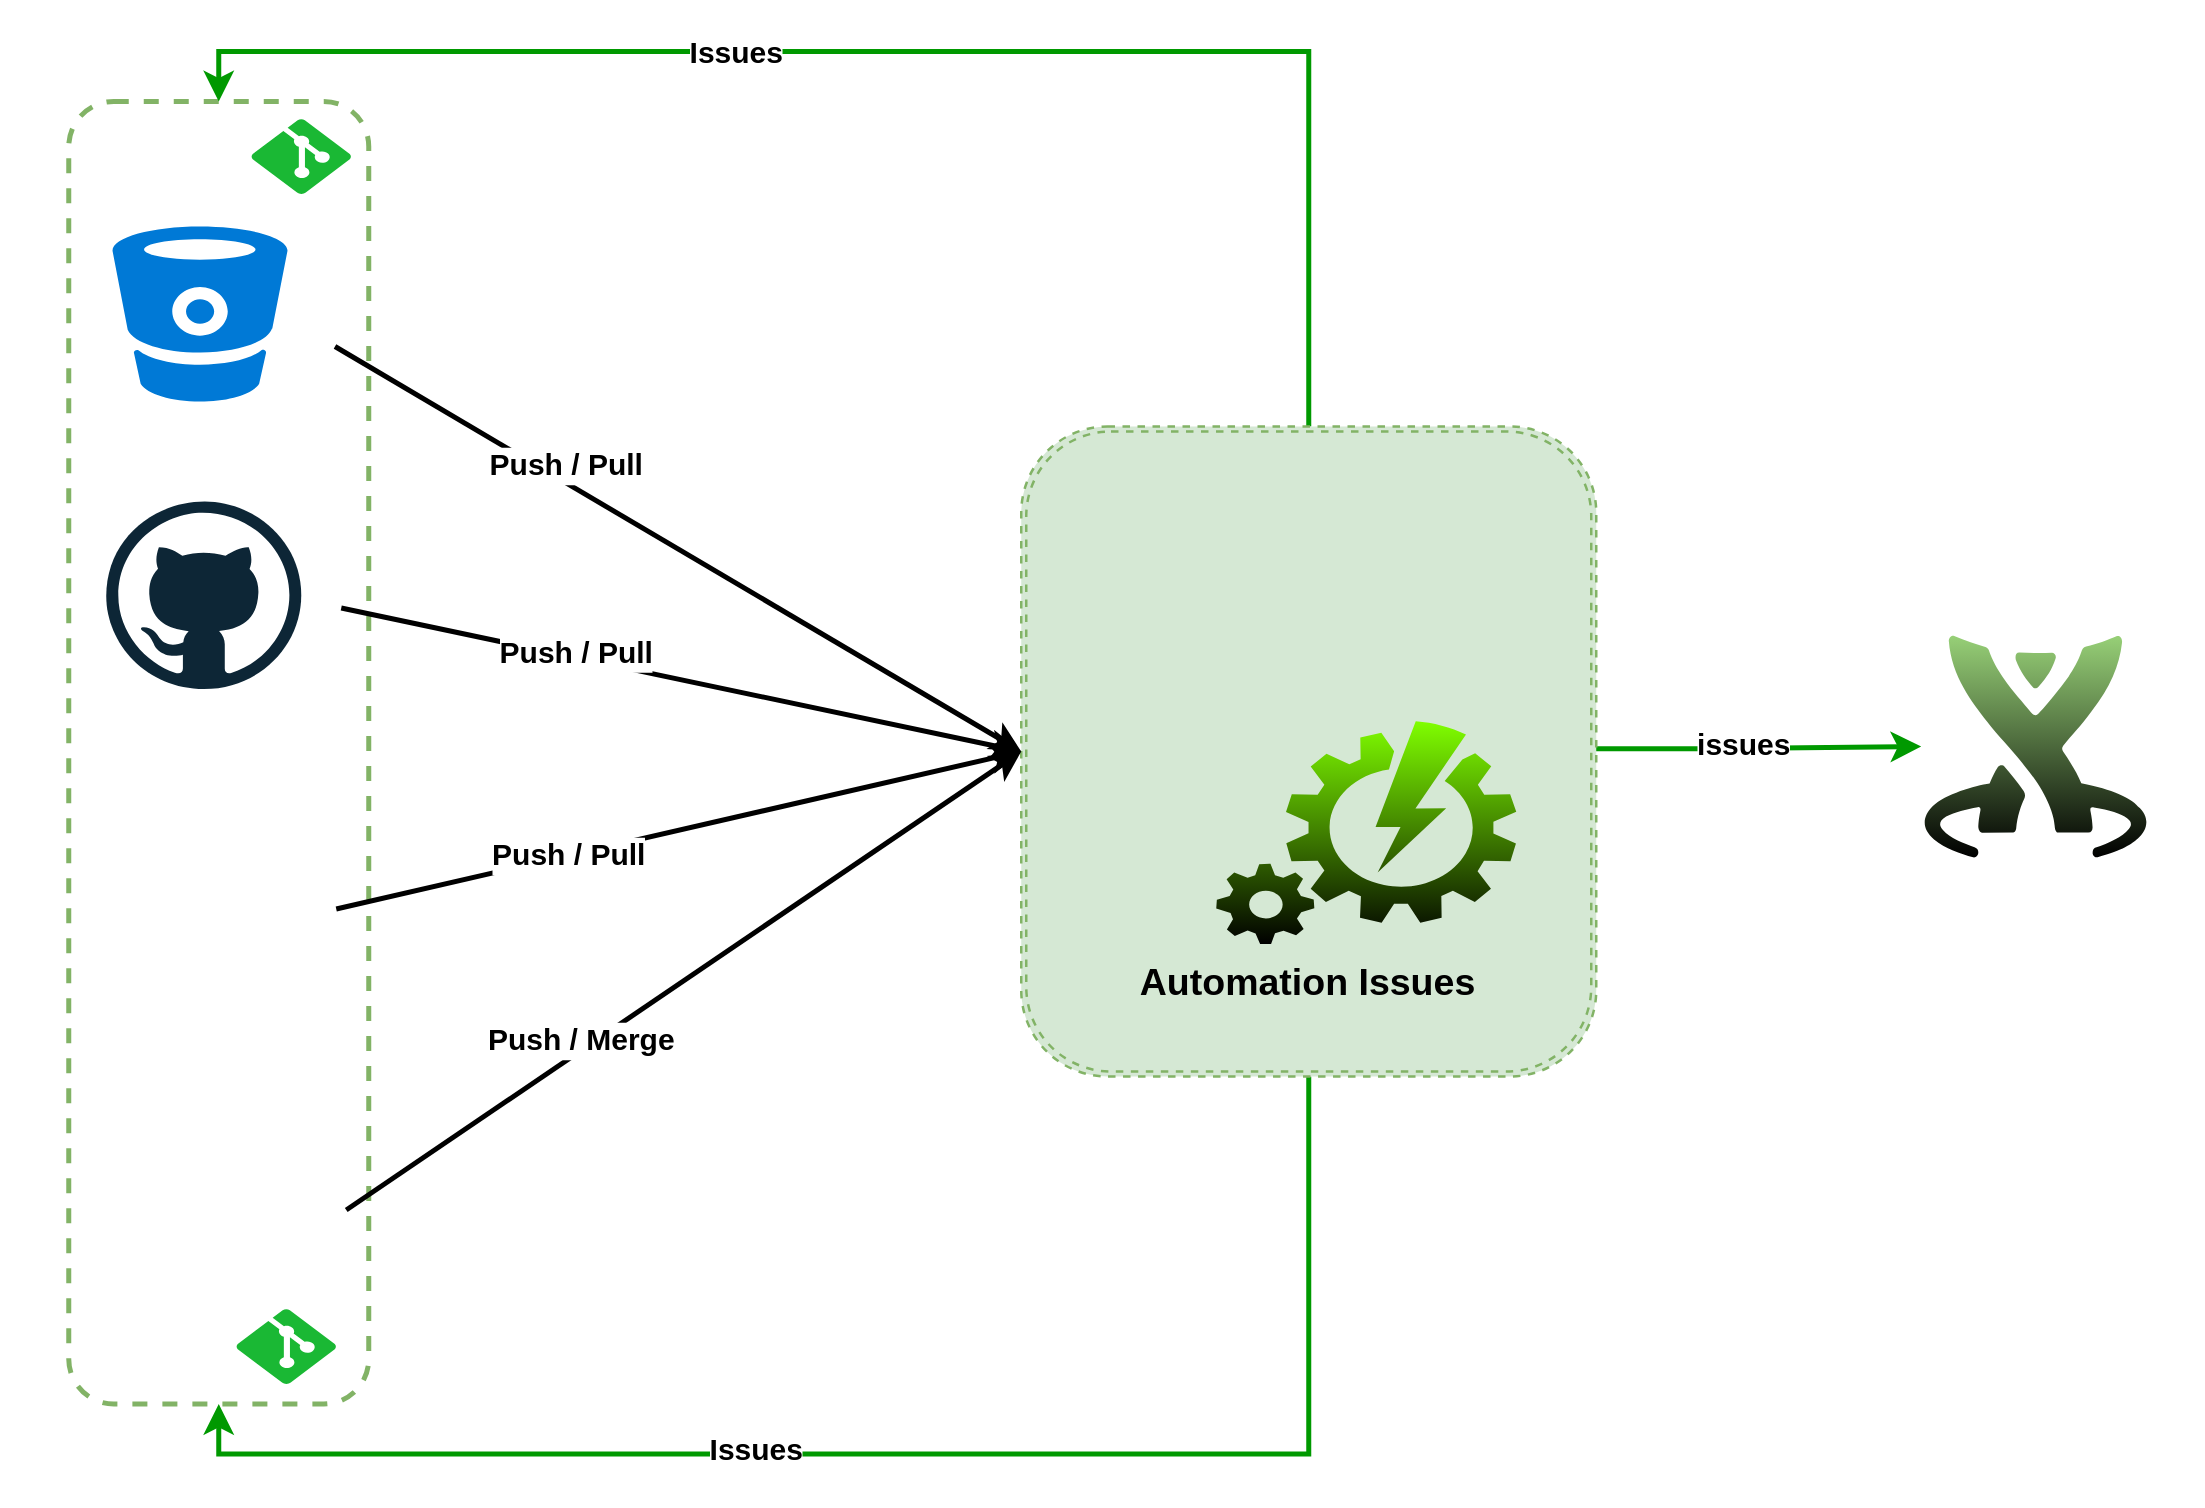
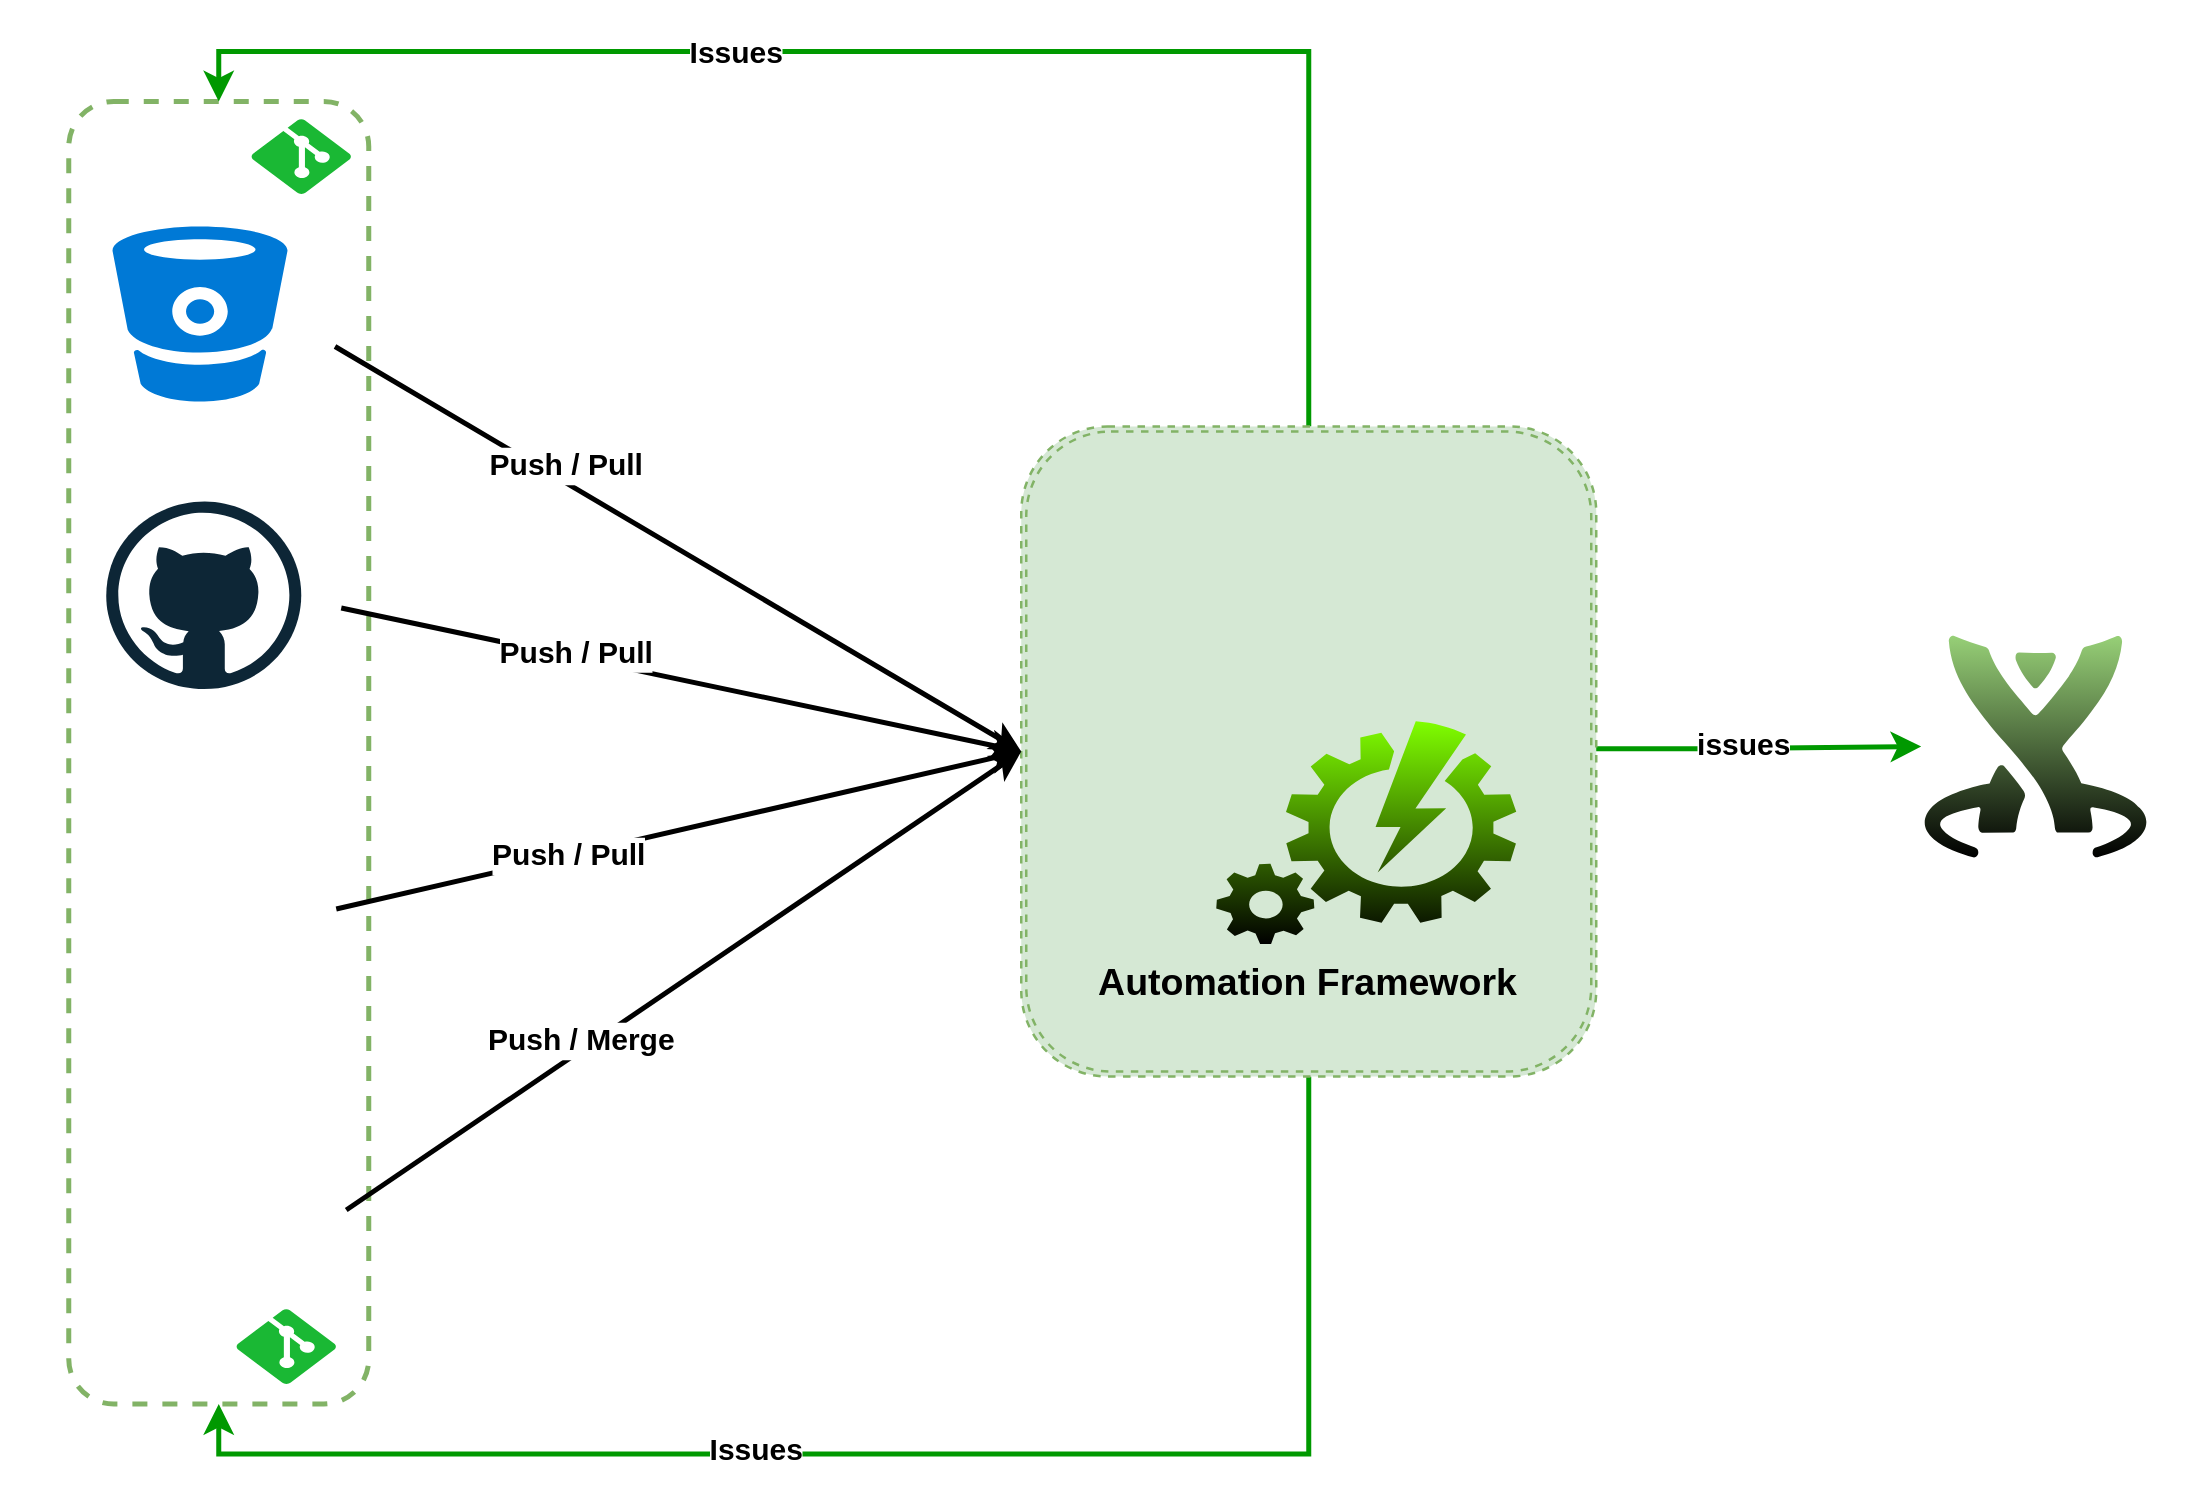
node "Automation Issues": label "Automation Issues" -> "Automation Framework"
